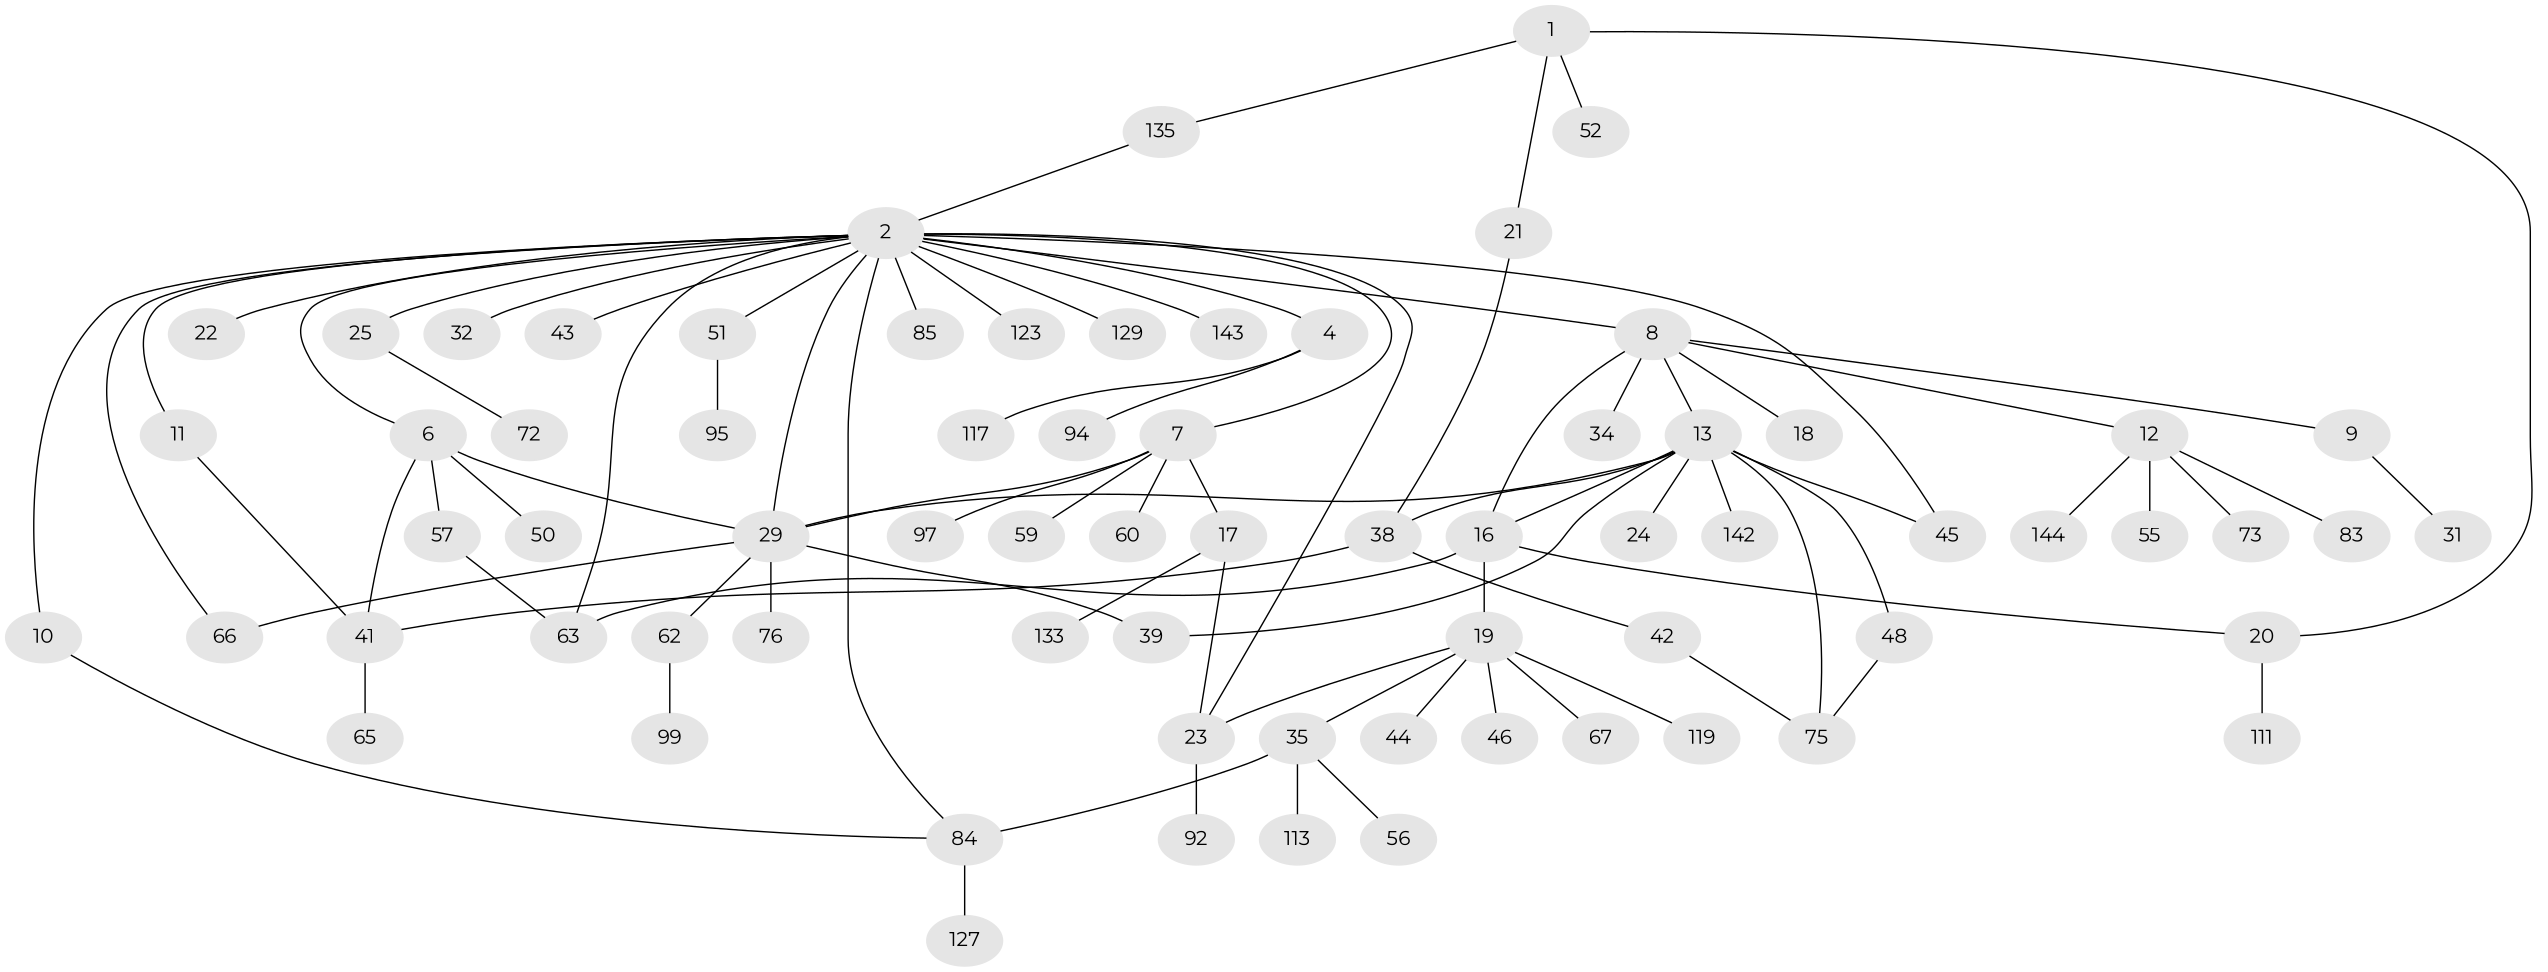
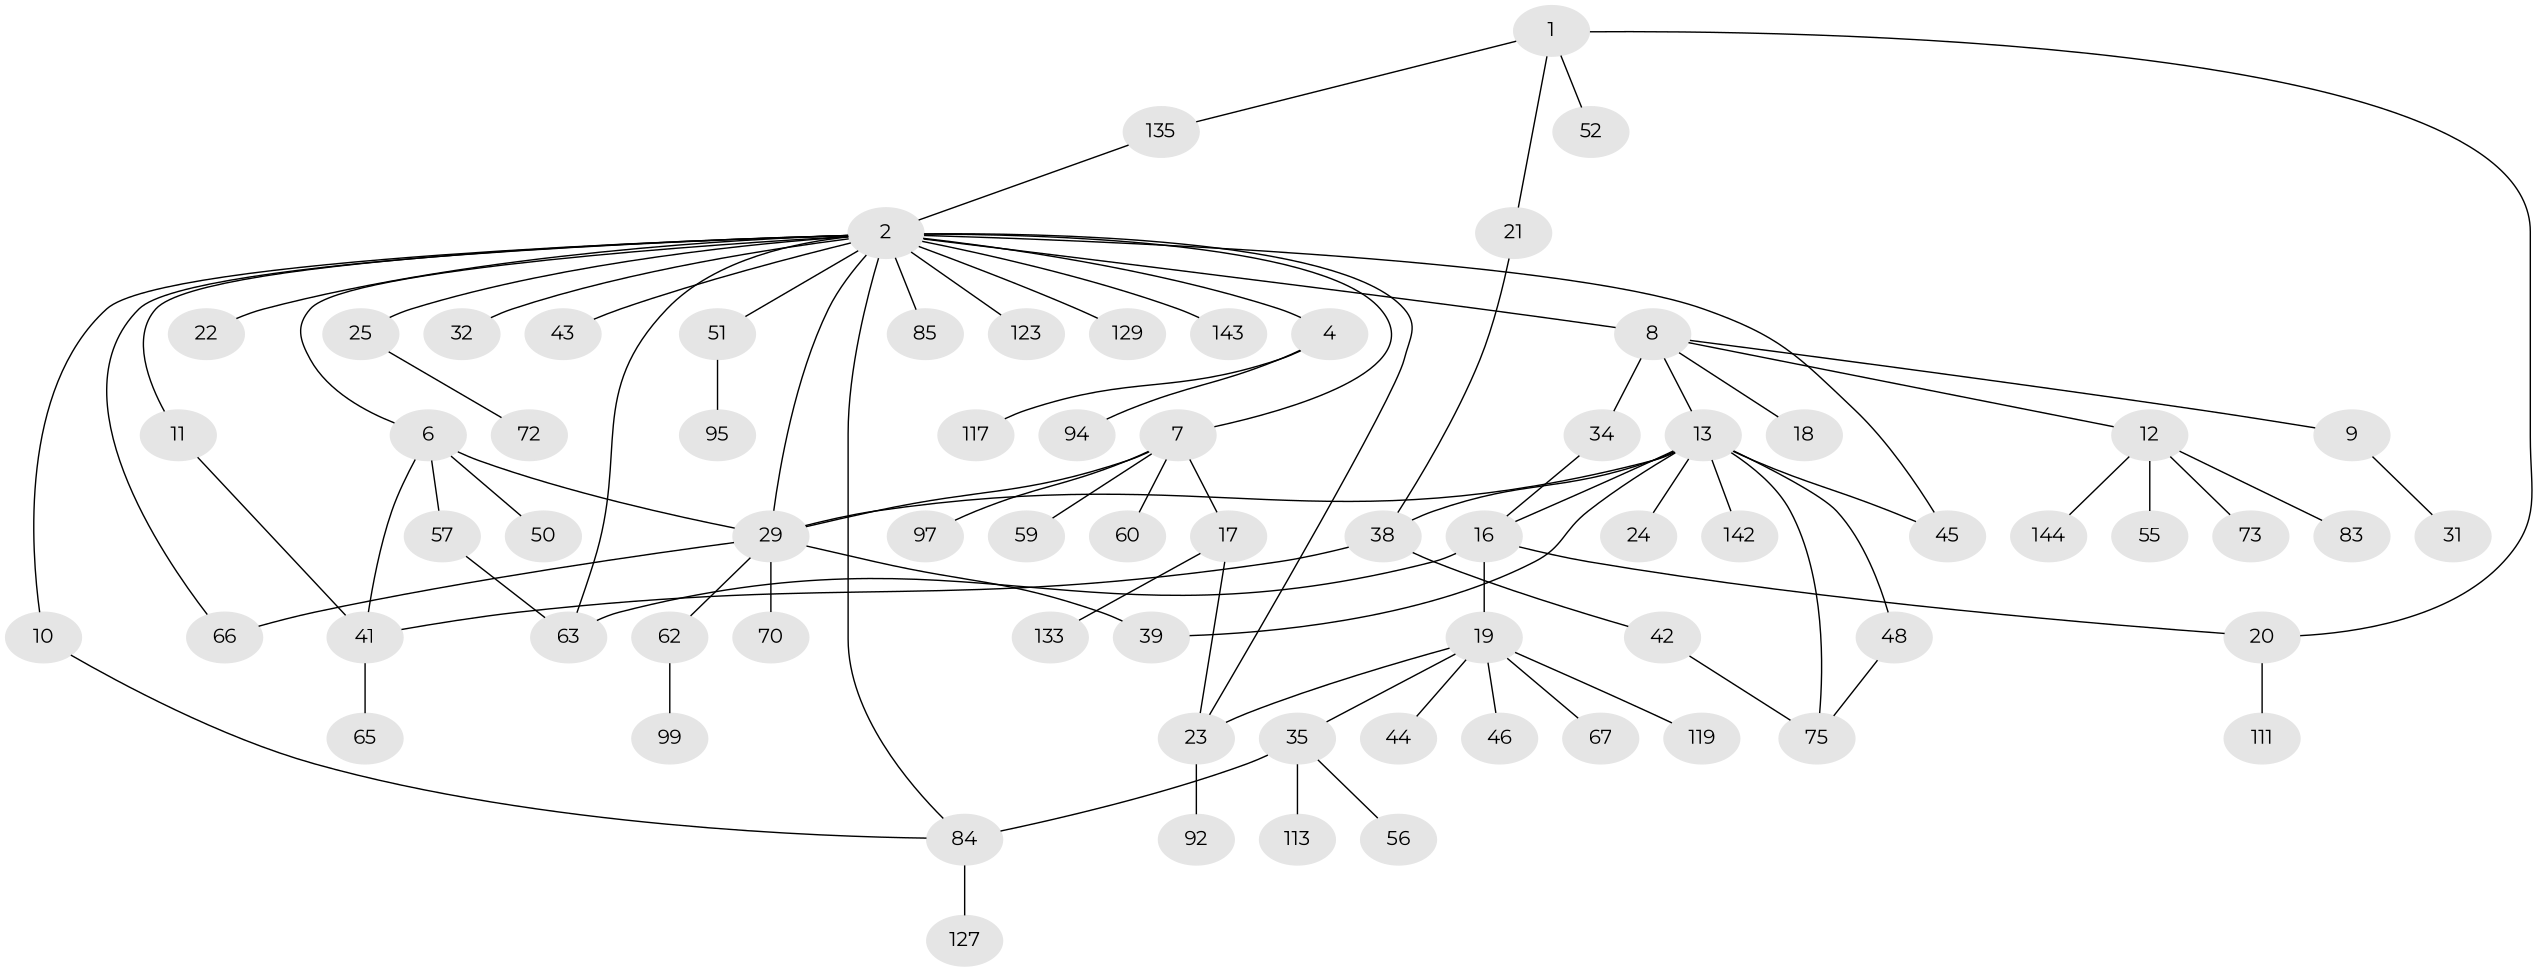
edge "8" -- "16": now "34" -- "16"
node "76": label "76" -> "70"
